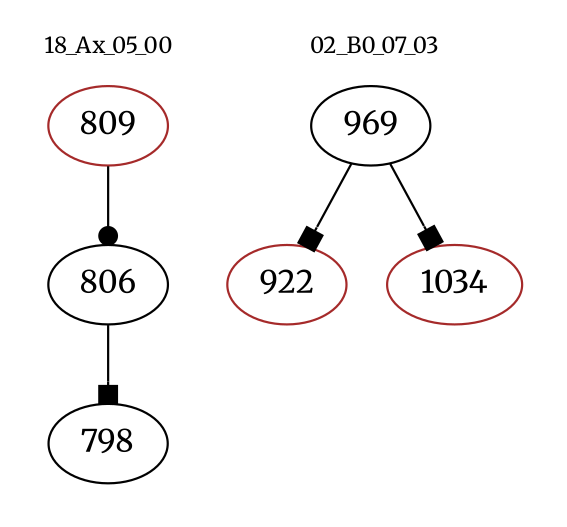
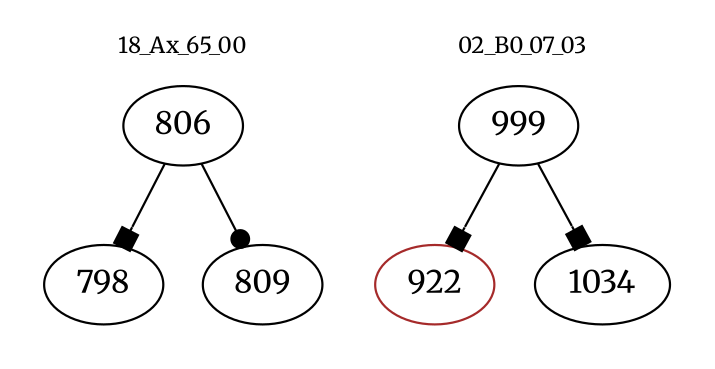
cluster "18_Ax_05_00": label "18_Ax_05_00" -> "18_Ax_65_00"
node "809": color brown -> black
node "969": label "969" -> "999"
edge "809" -> "806": reversed
node "1034": color brown -> black
